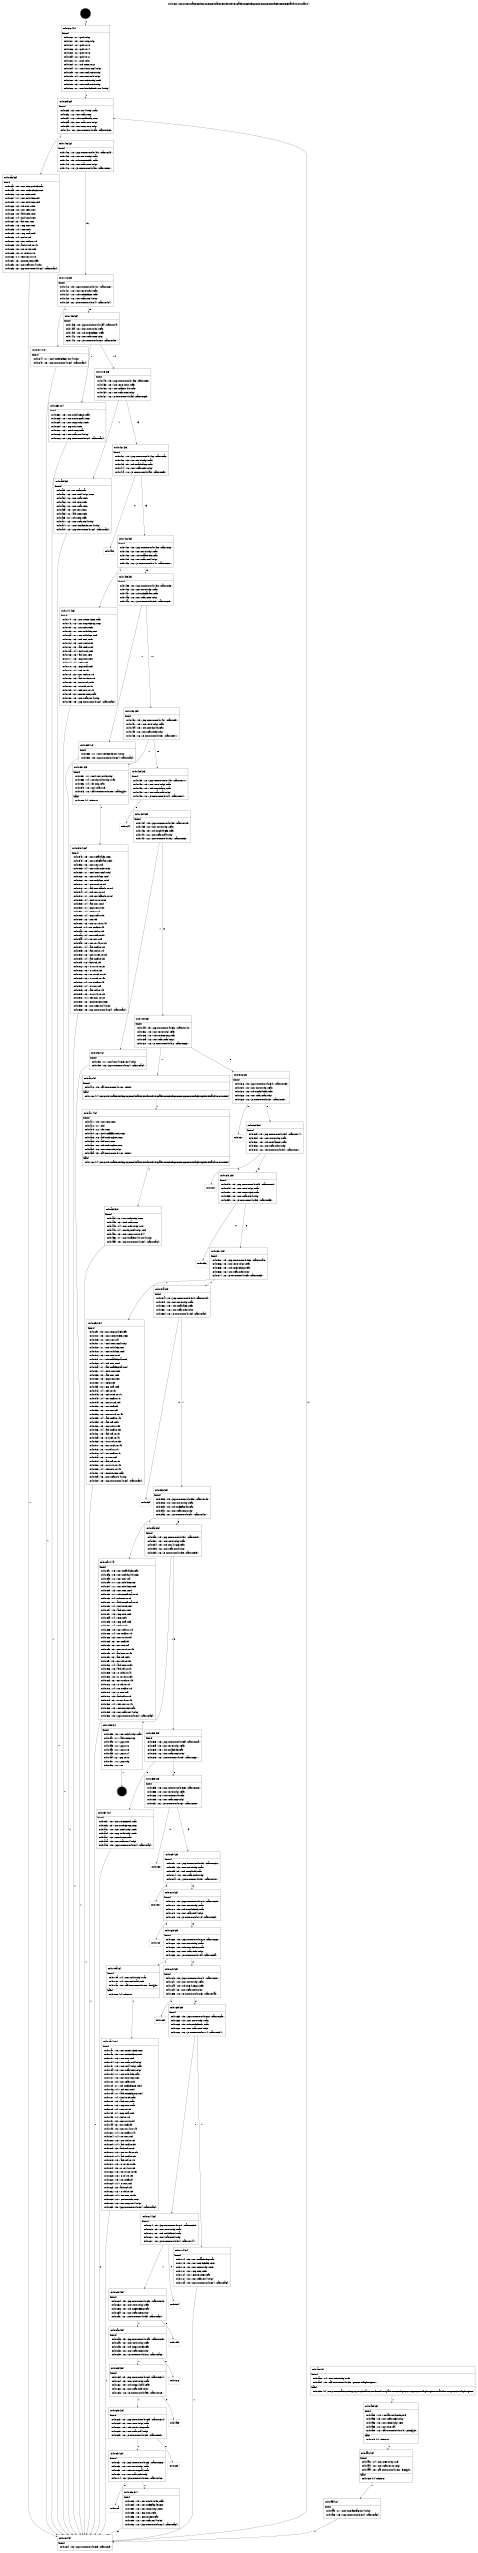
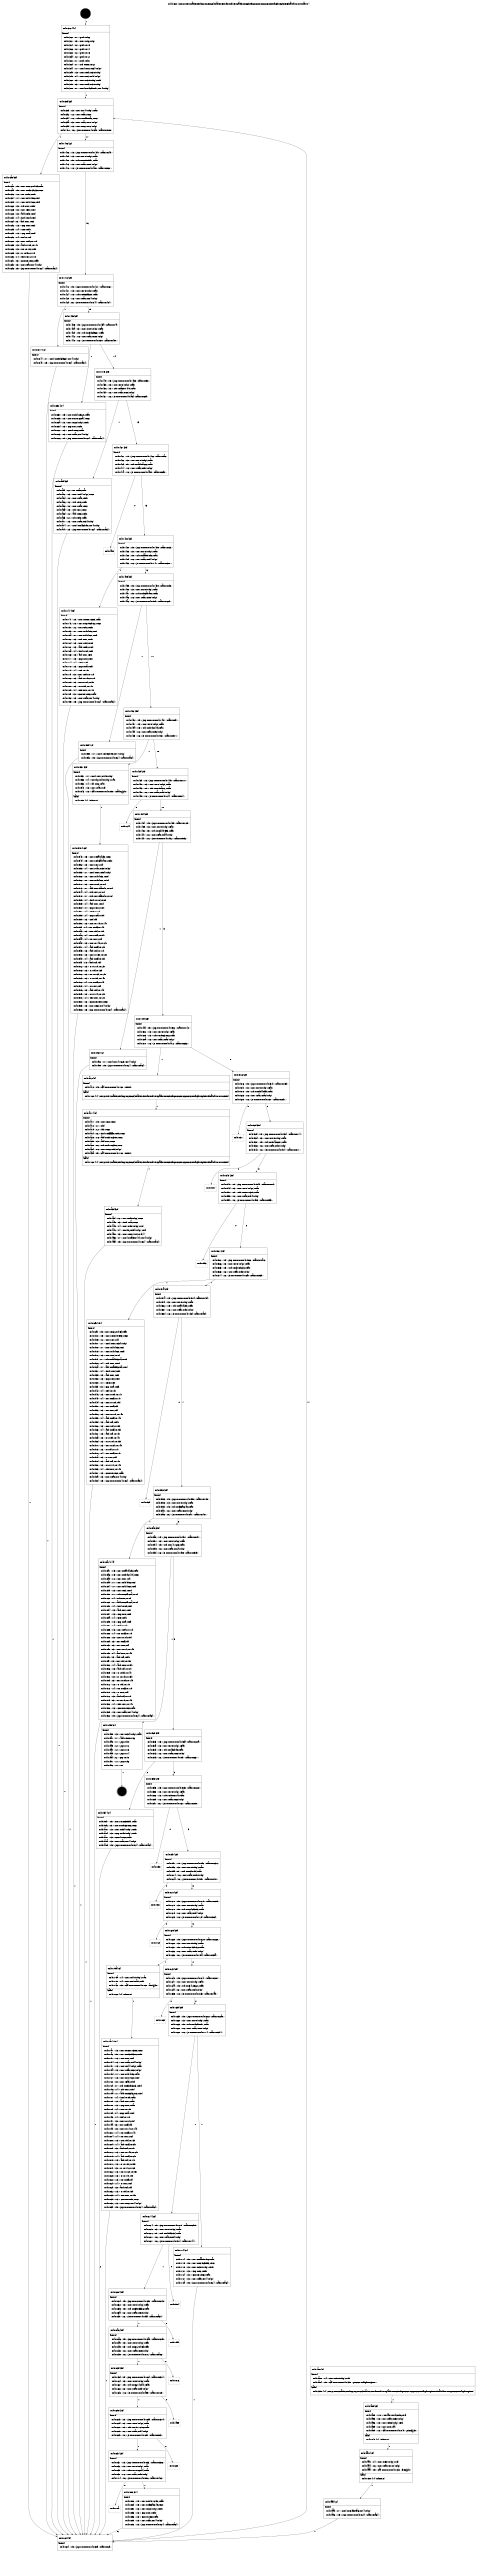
edge "0x4013ef [23]" -> "0x401406 [22]": added, label "17"
edge "0x4014cb [25]" -> "0x4014e4 [25]": added, label "10"
